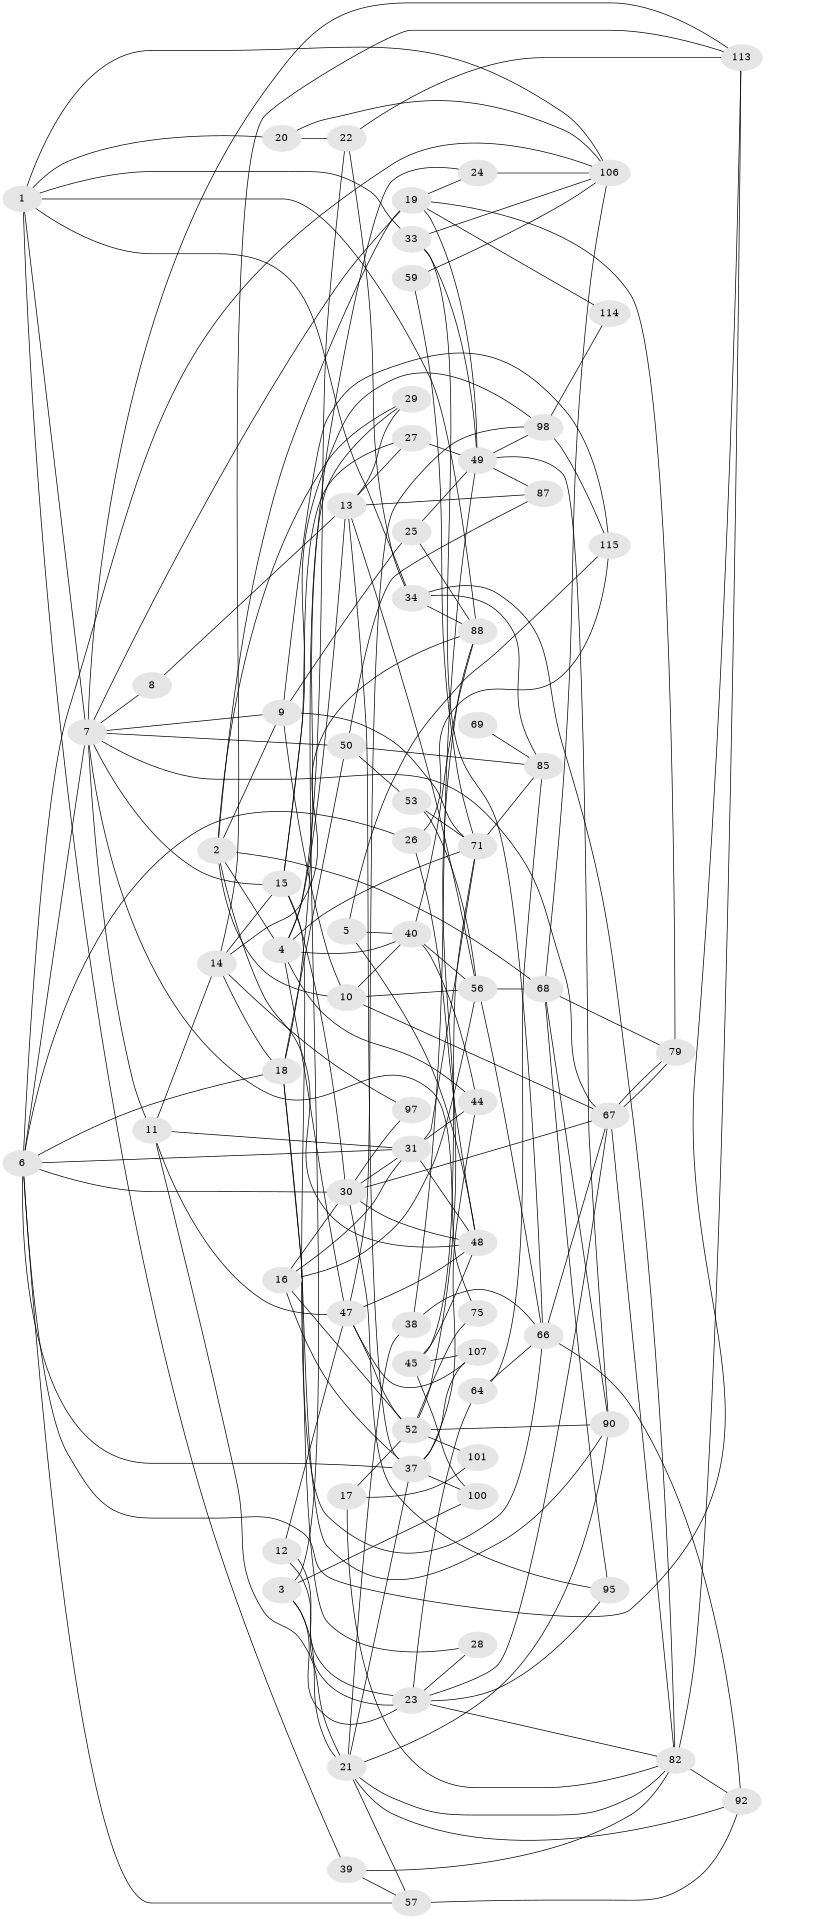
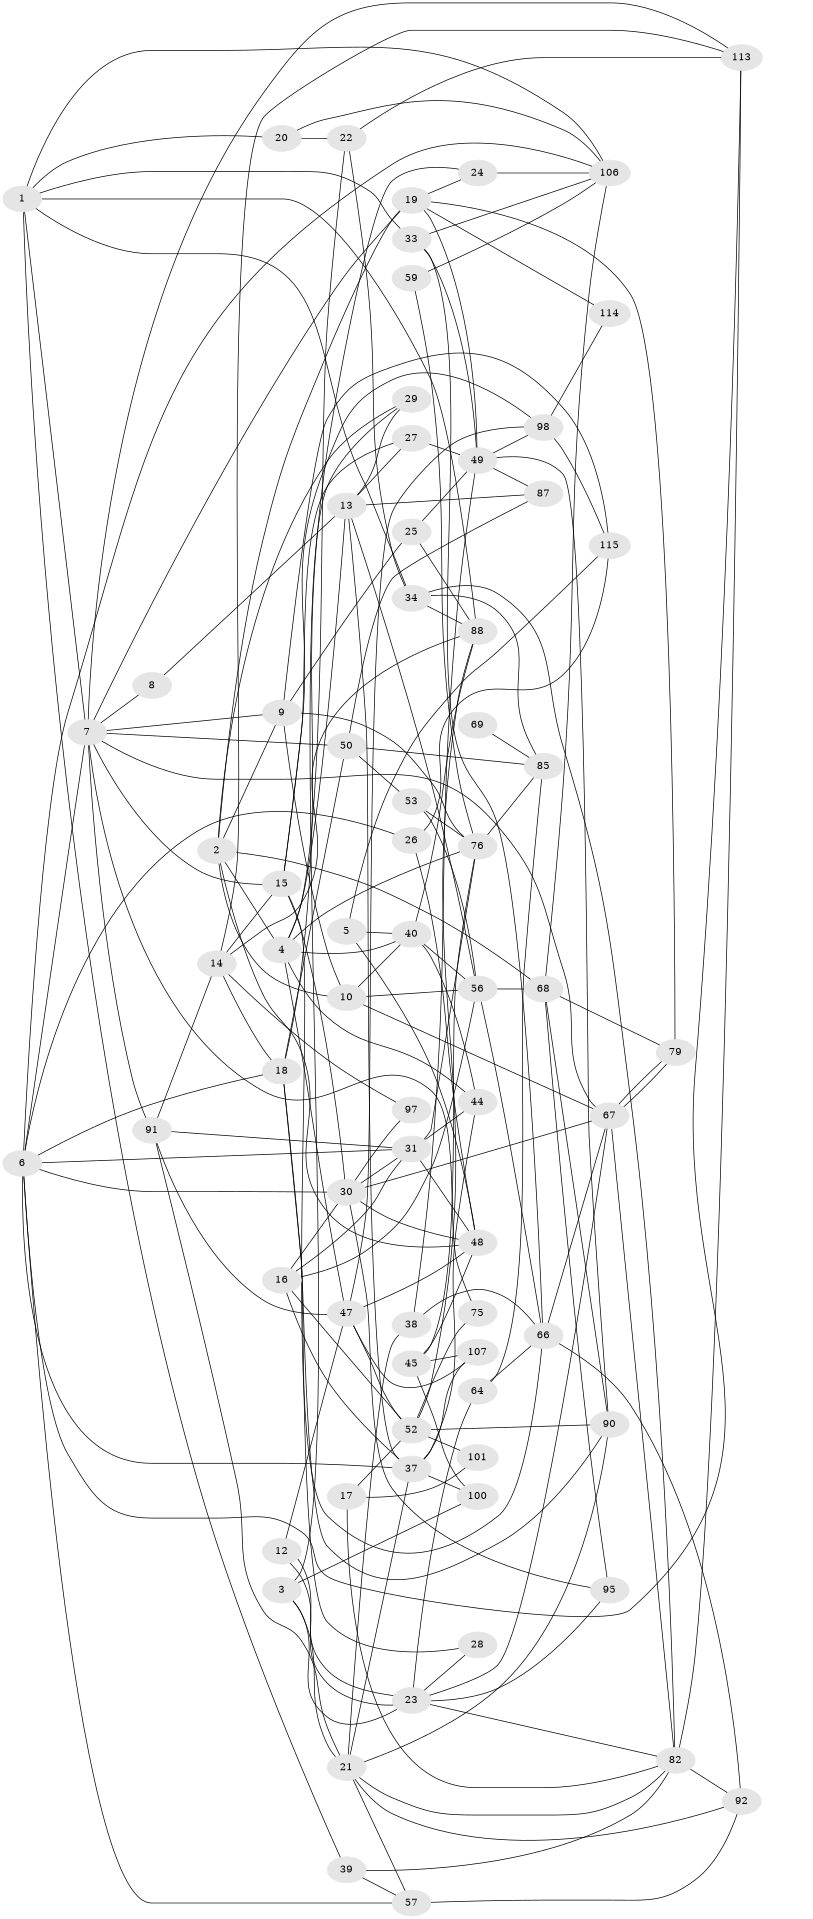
node "71": label "71" -> "76"
node "11": label "11" -> "91"
